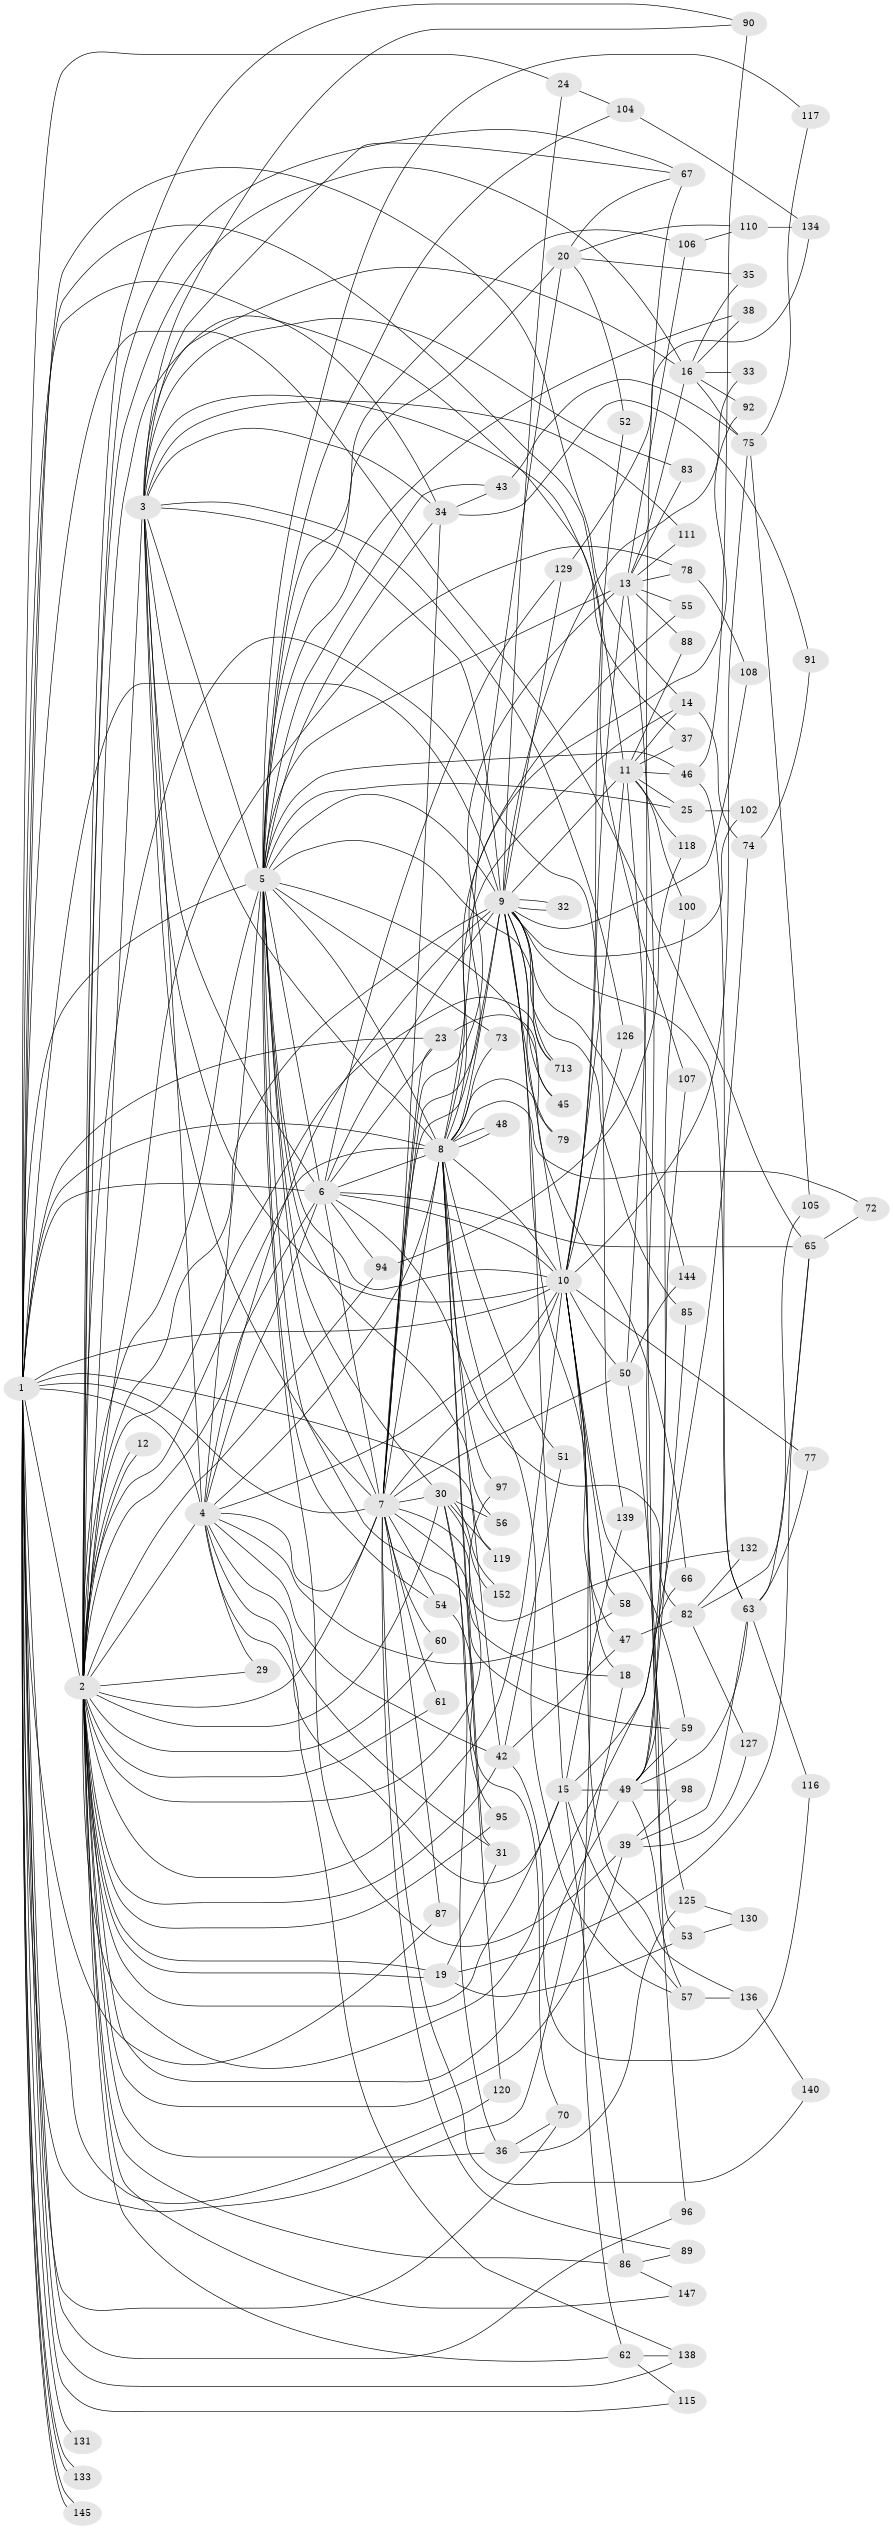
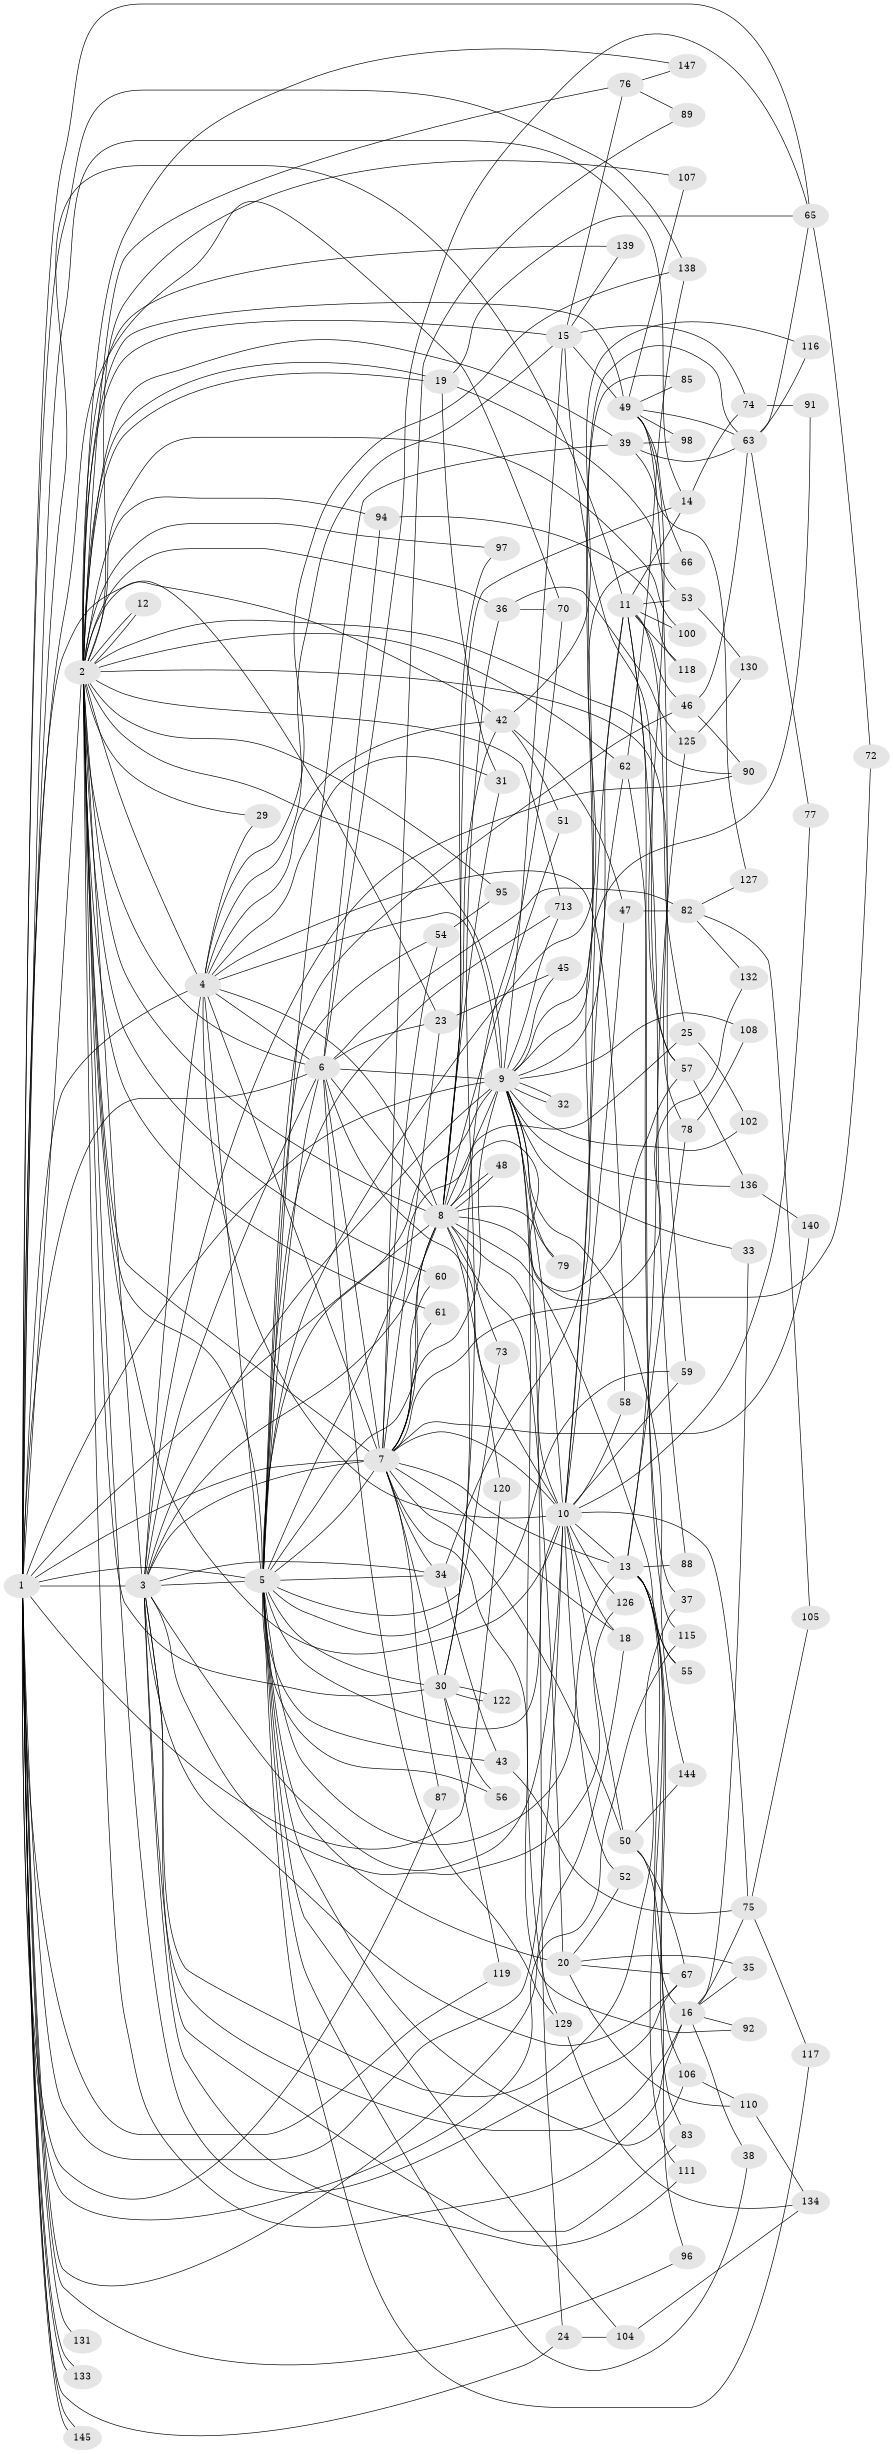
edge "34" -- "1": now "3" -- "1"
node "152": label "152" -> "122"
node "86": label "86" -> "76"
